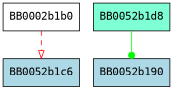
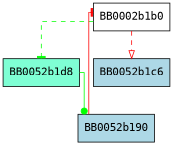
edge "BB0002b1b0" -> "BB0052b1d8": added
edge "BB0052b190" -> "BB0002b1b0": added
